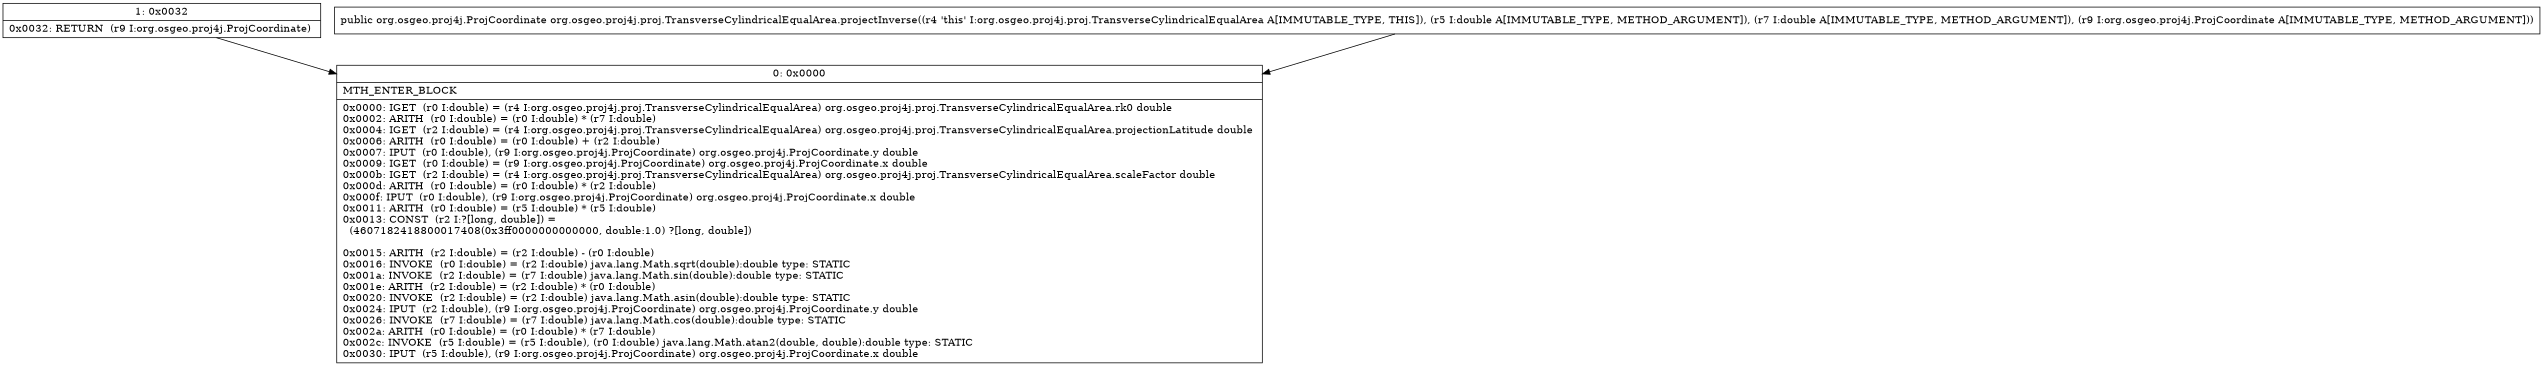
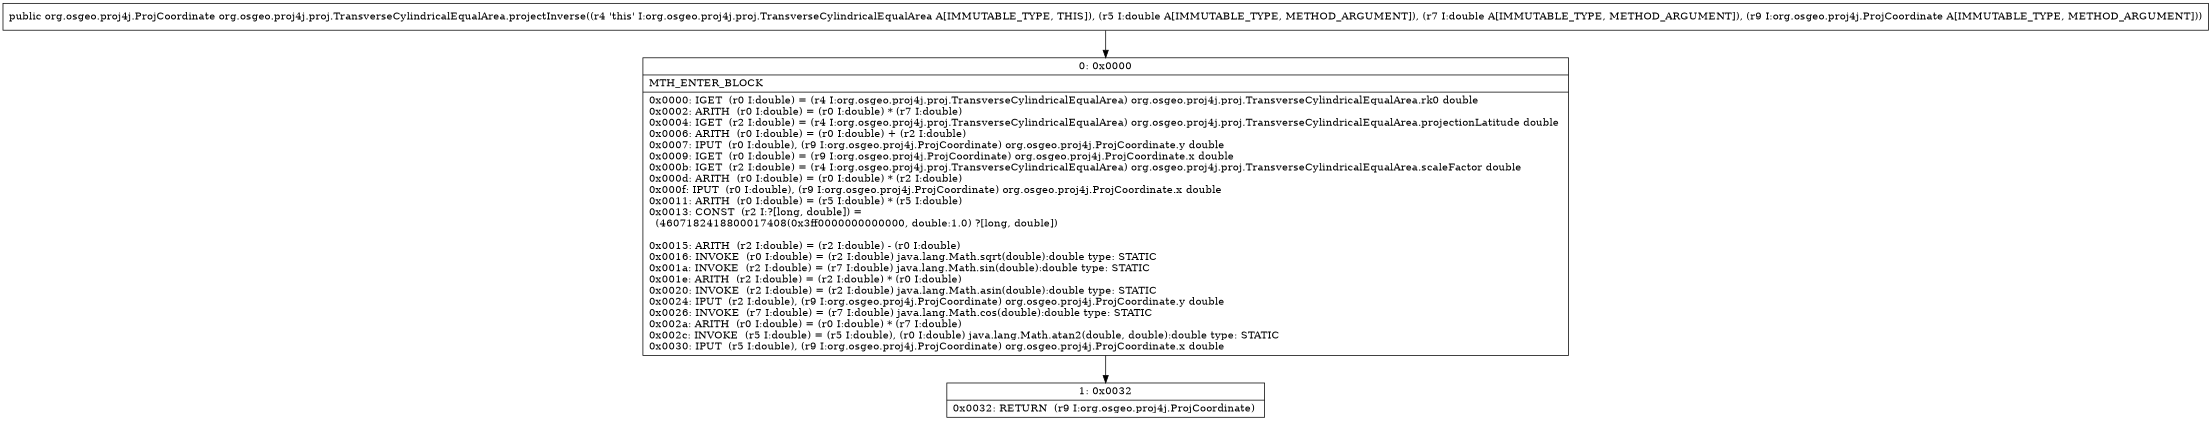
edge "1: 0x0032" -> "0: 0x0000": reversed
